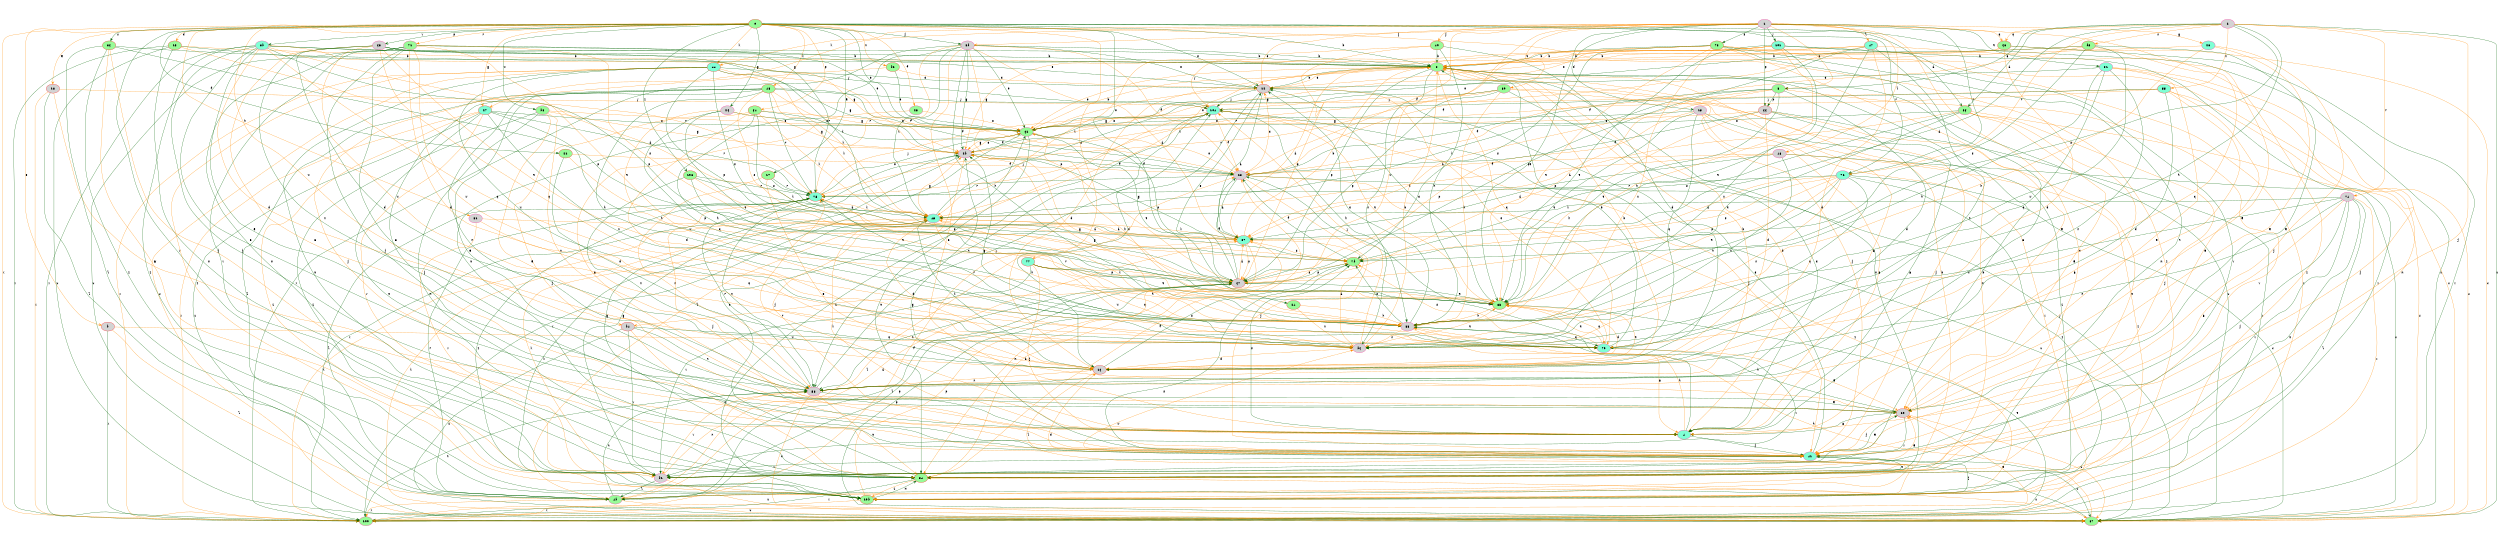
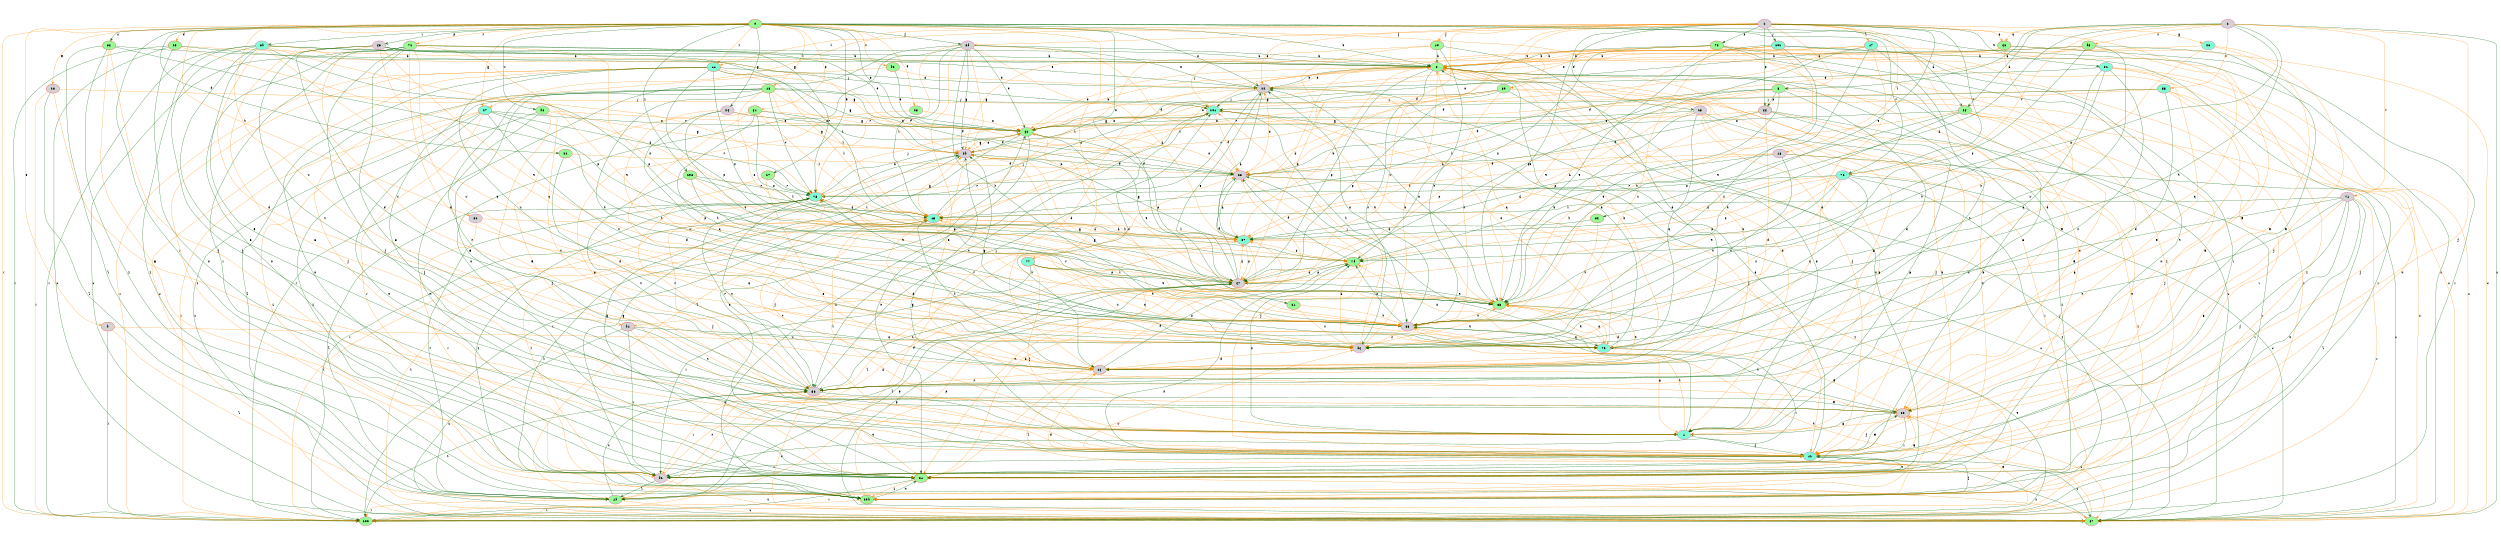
node "82": added
